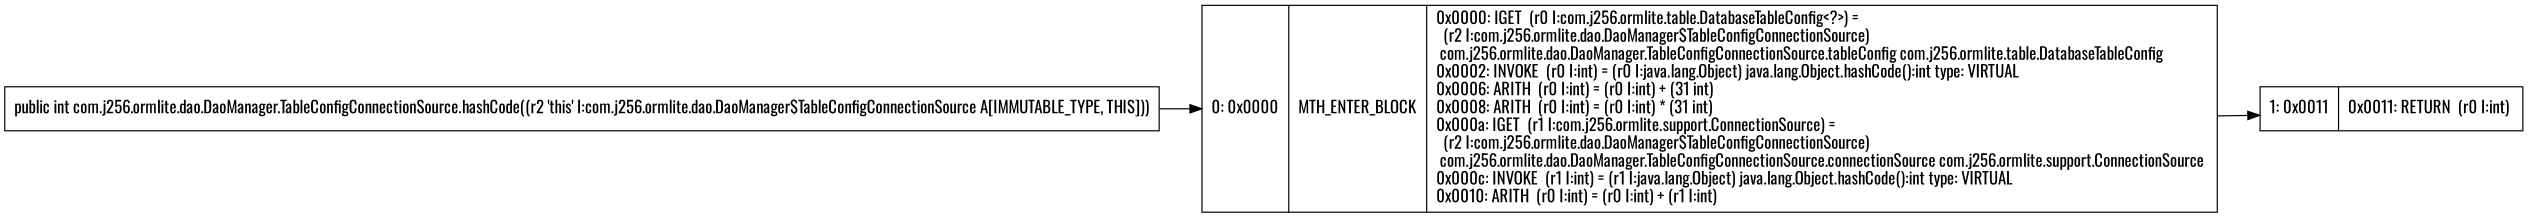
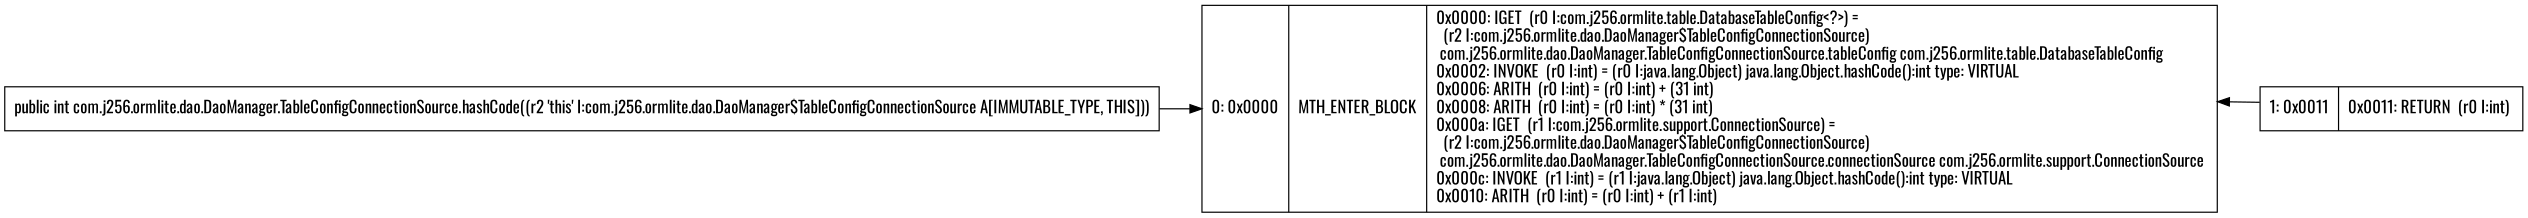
edge "0: 0x0000" -> "1: 0x0011": reversed
